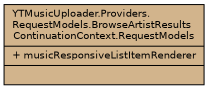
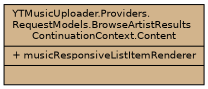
node "YTMusicUploader.Providers.": text "ContinuationContext.RequestModels" -> "ContinuationContext.Content"
